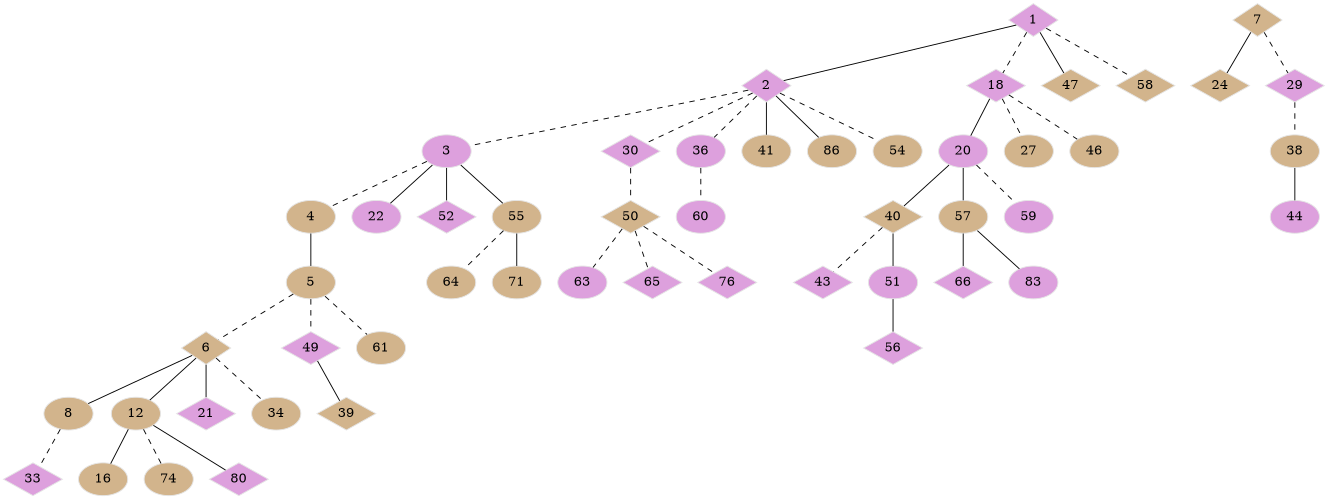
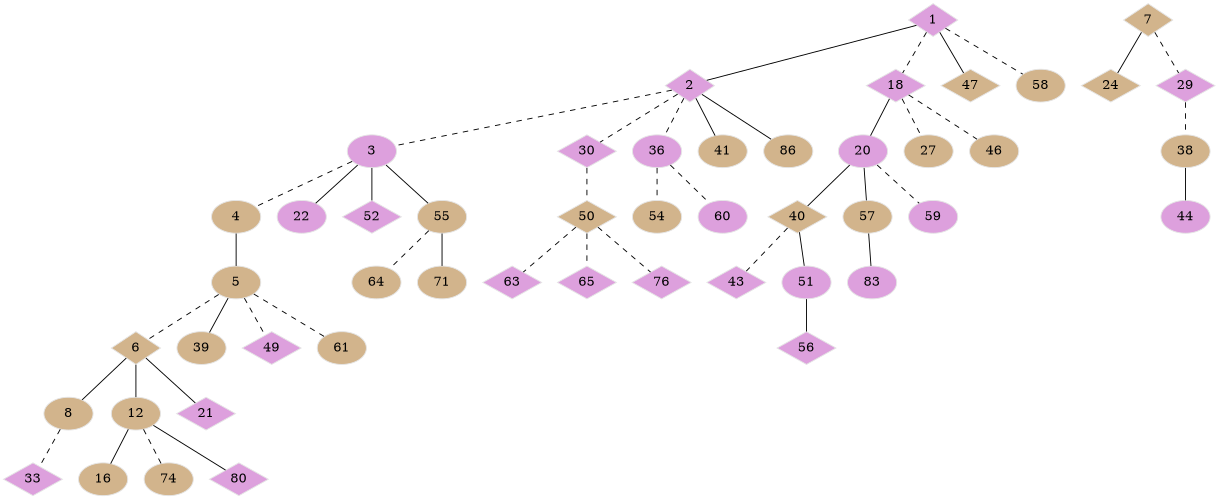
node "58": shape diamond -> ellipse
edge "2" -- "54": now "36" -- "54"
node "63": shape ellipse -> diamond
node "66": removed
edge "49" -- "39": now "5" -- "39"
node "34": removed
node "39": shape diamond -> ellipse
